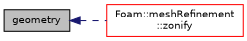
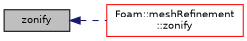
node "geometry": label "geometry" -> "zonify"
